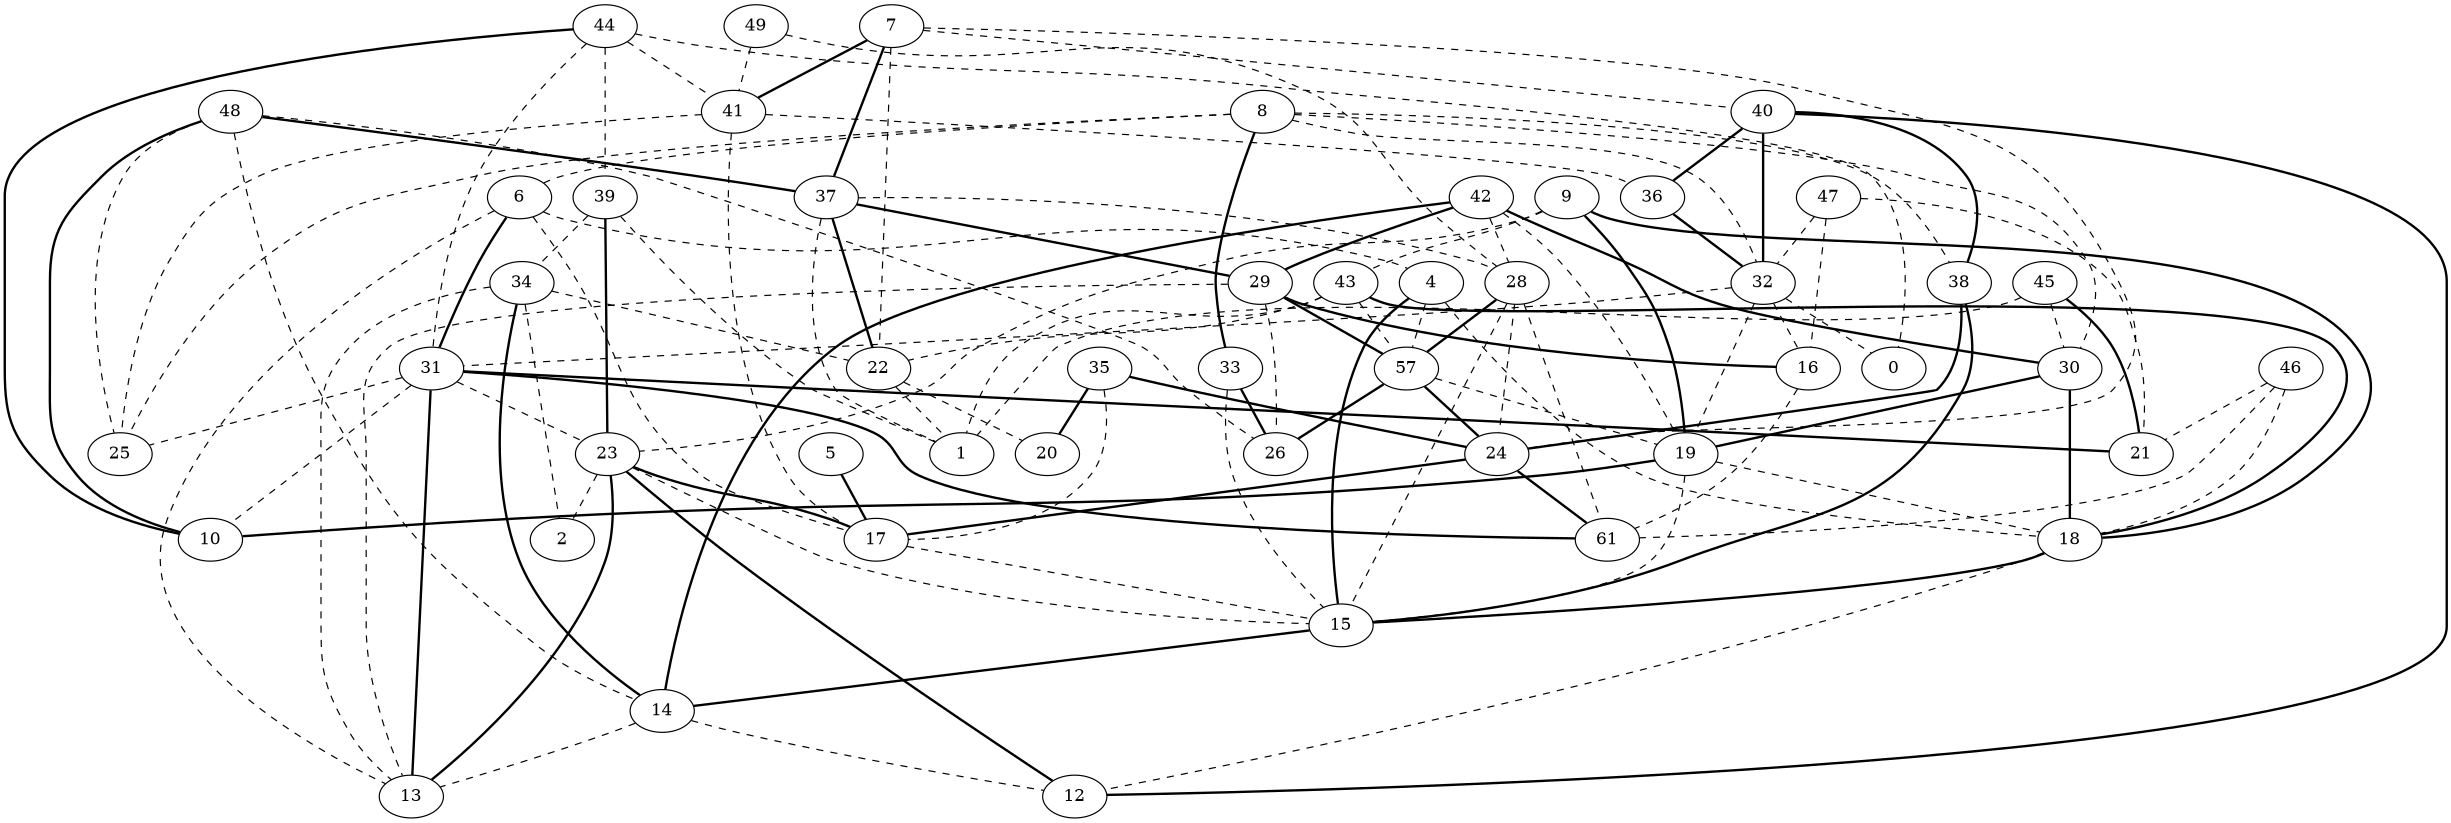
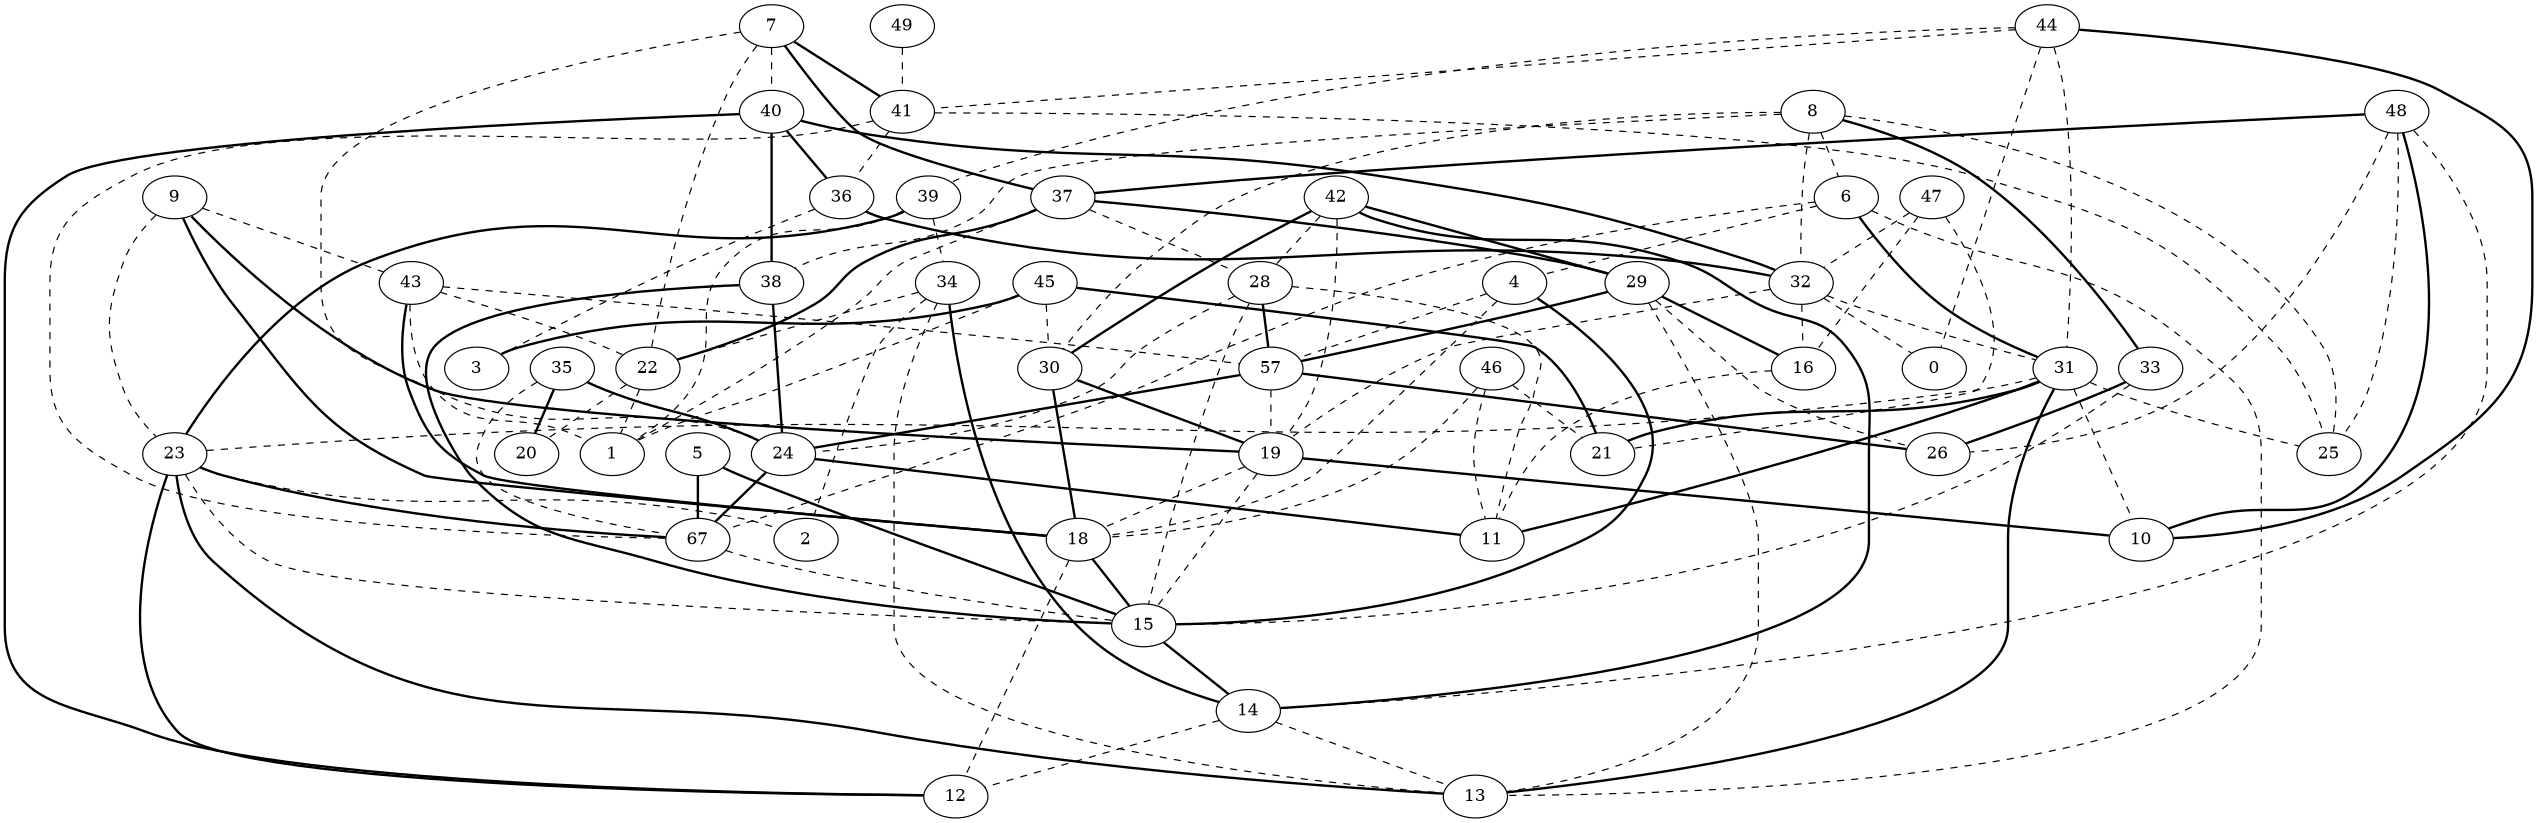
edge "49" -- "28": removed
node "3": added
node "17": label "17" -> "67"
node "61": label "61" -> "11"
edge "5" -- "15": added
